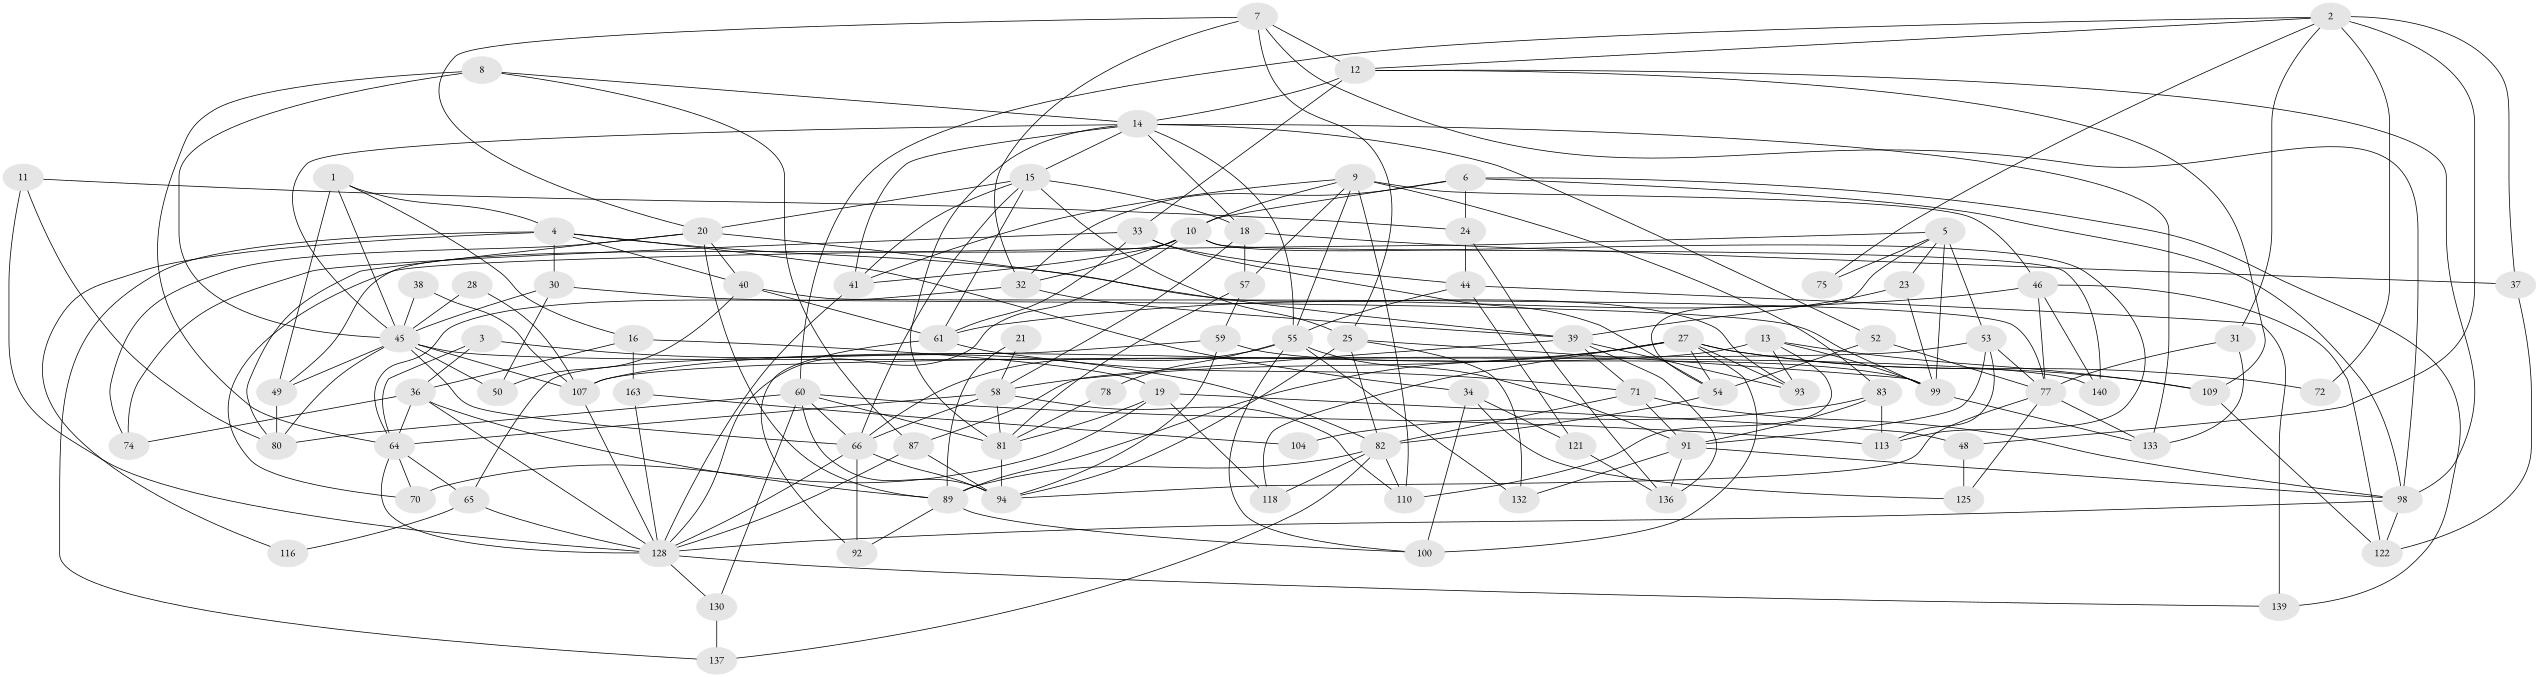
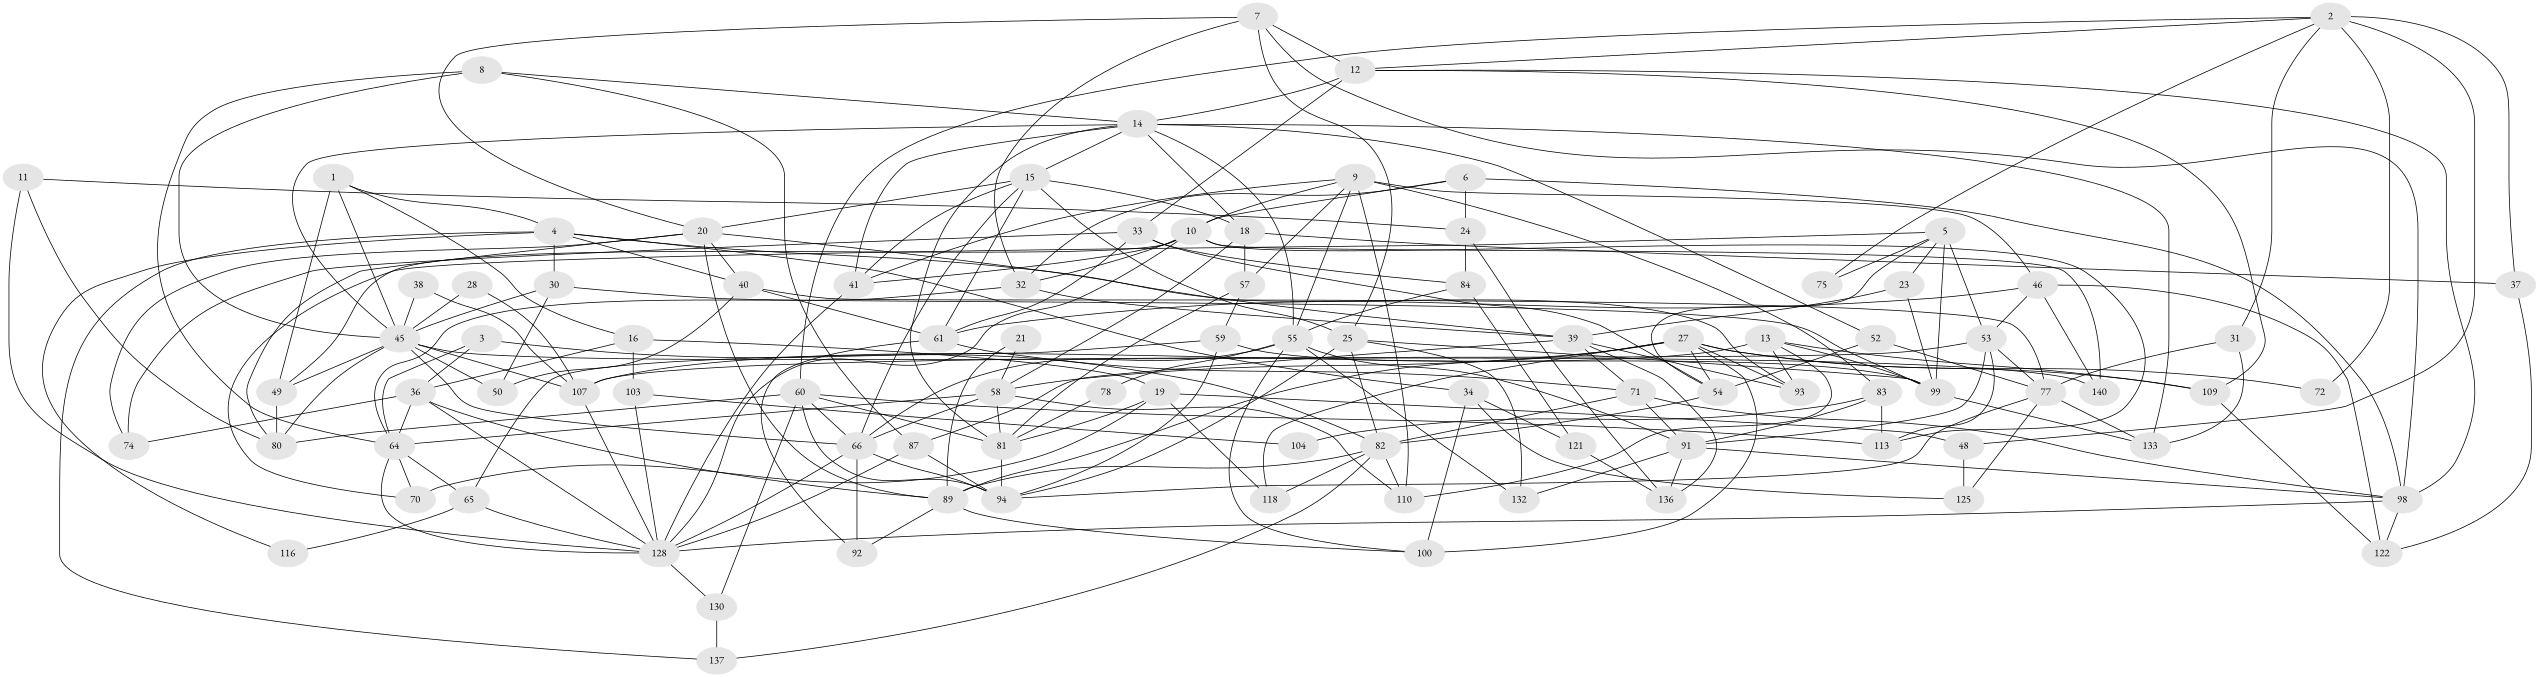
node "44": label "44" -> "84"
edge "46" -- "77": now "46" -- "53"
node "163": label "163" -> "103"
node "139": removed
